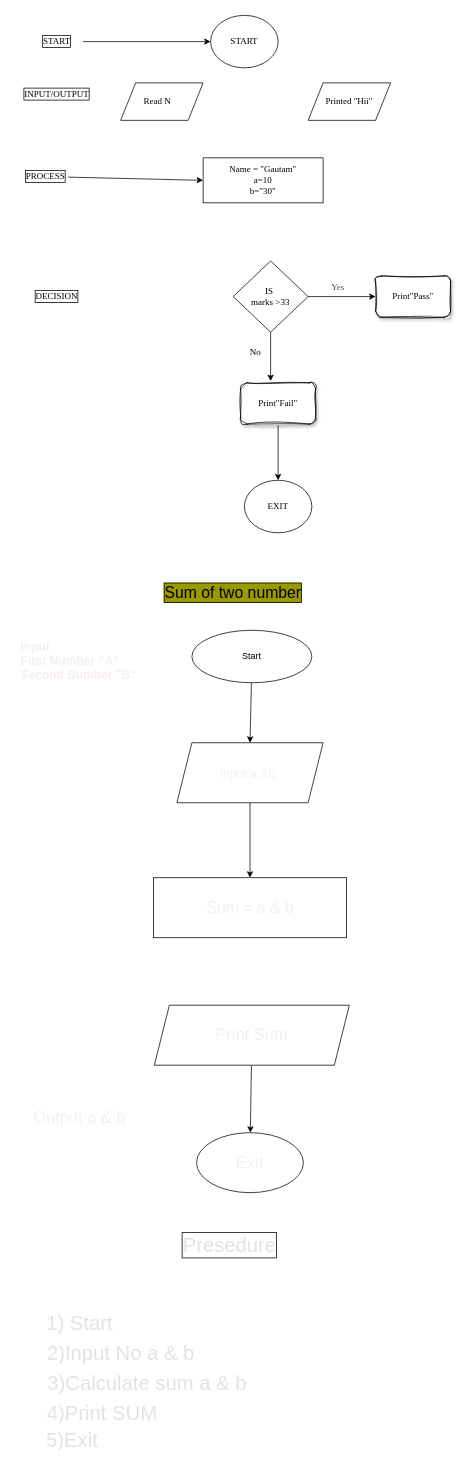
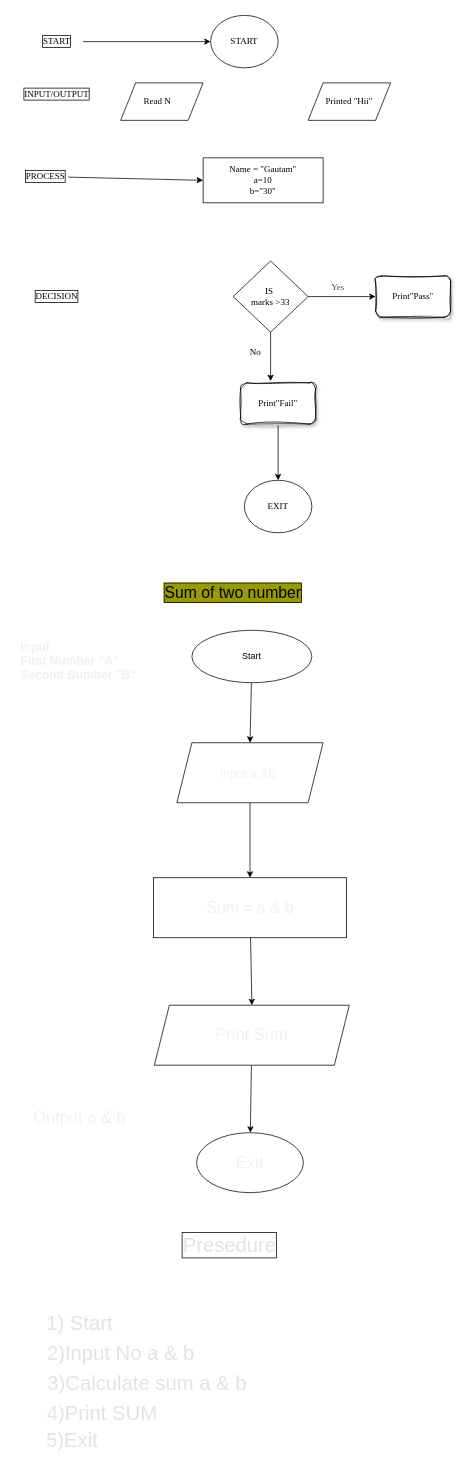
edge "Sum = a & b" -> "Print Sum": added
